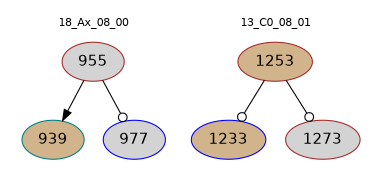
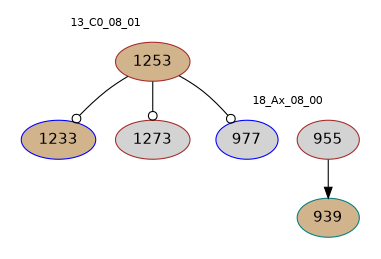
edge "955" -> "977": now "1253" -> "977"
